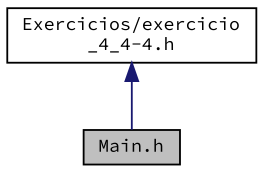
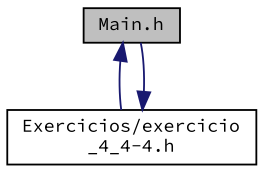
edge "Exercicios/exercicio _4_4-4.h" -> "Main.h": added
